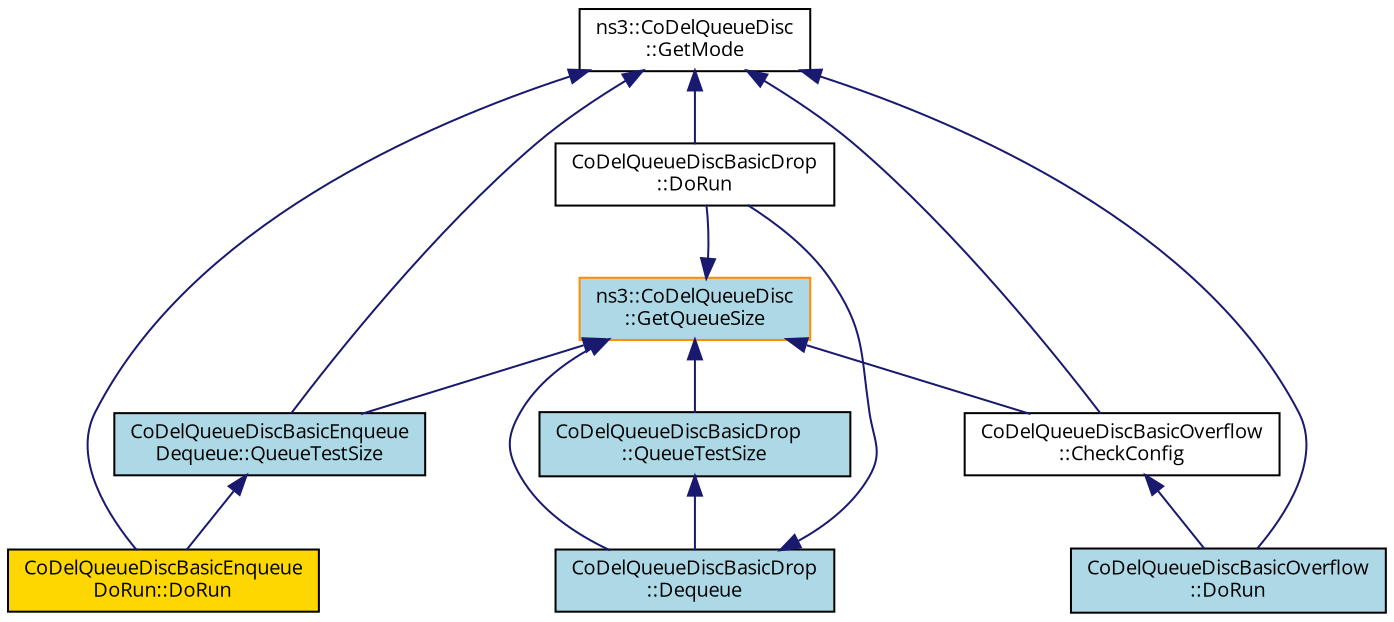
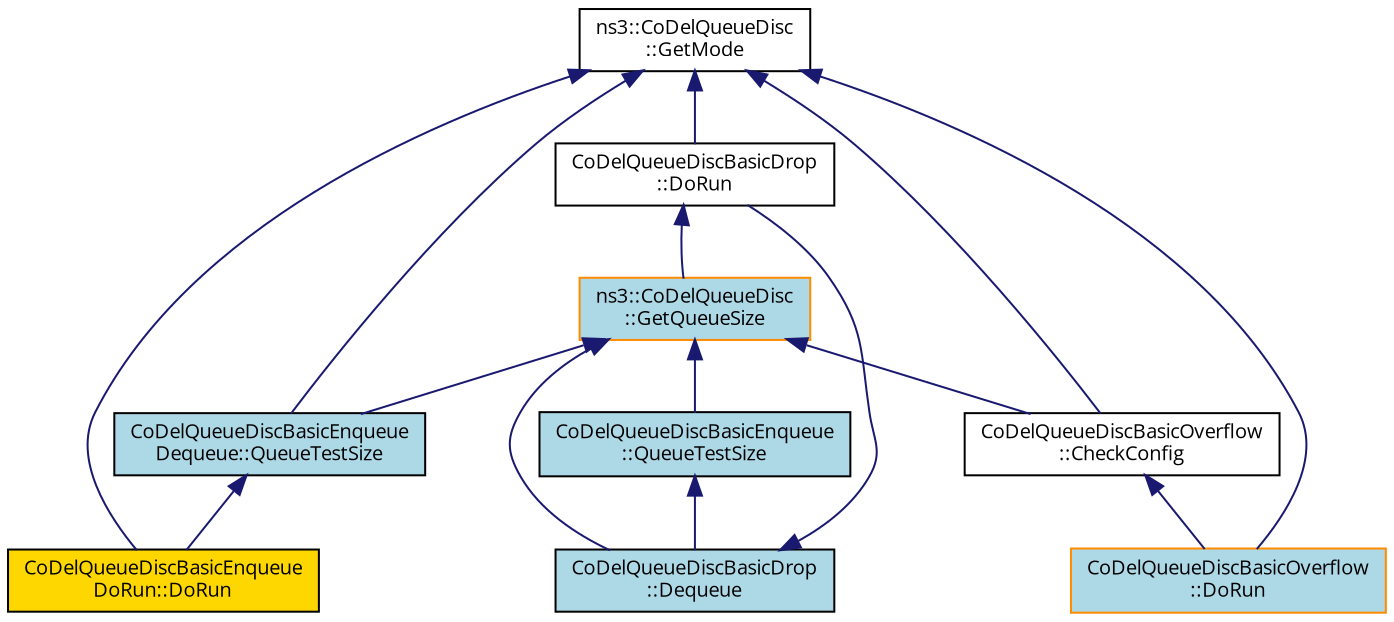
edge "CoDelQueueDiscBasicDrop ::DoRun" -> "ns3::CoDelQueueDisc ::GetQueueSize": reversed
node "CoDelQueueDiscBasicDrop ::QueueTestSize": label "CoDelQueueDiscBasicDrop ::QueueTestSize" -> "CoDelQueueDiscBasicEnqueue ::QueueTestSize"
node "CoDelQueueDiscBasicOverflow ::DoRun": color black -> darkorange
